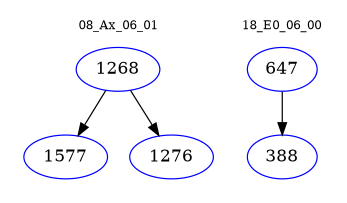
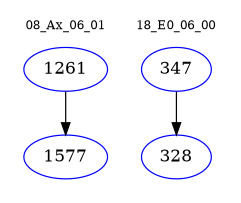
node "1268": label "1268" -> "1261"
node "647": label "647" -> "347"
node "1276": removed
node "388": label "388" -> "328"
